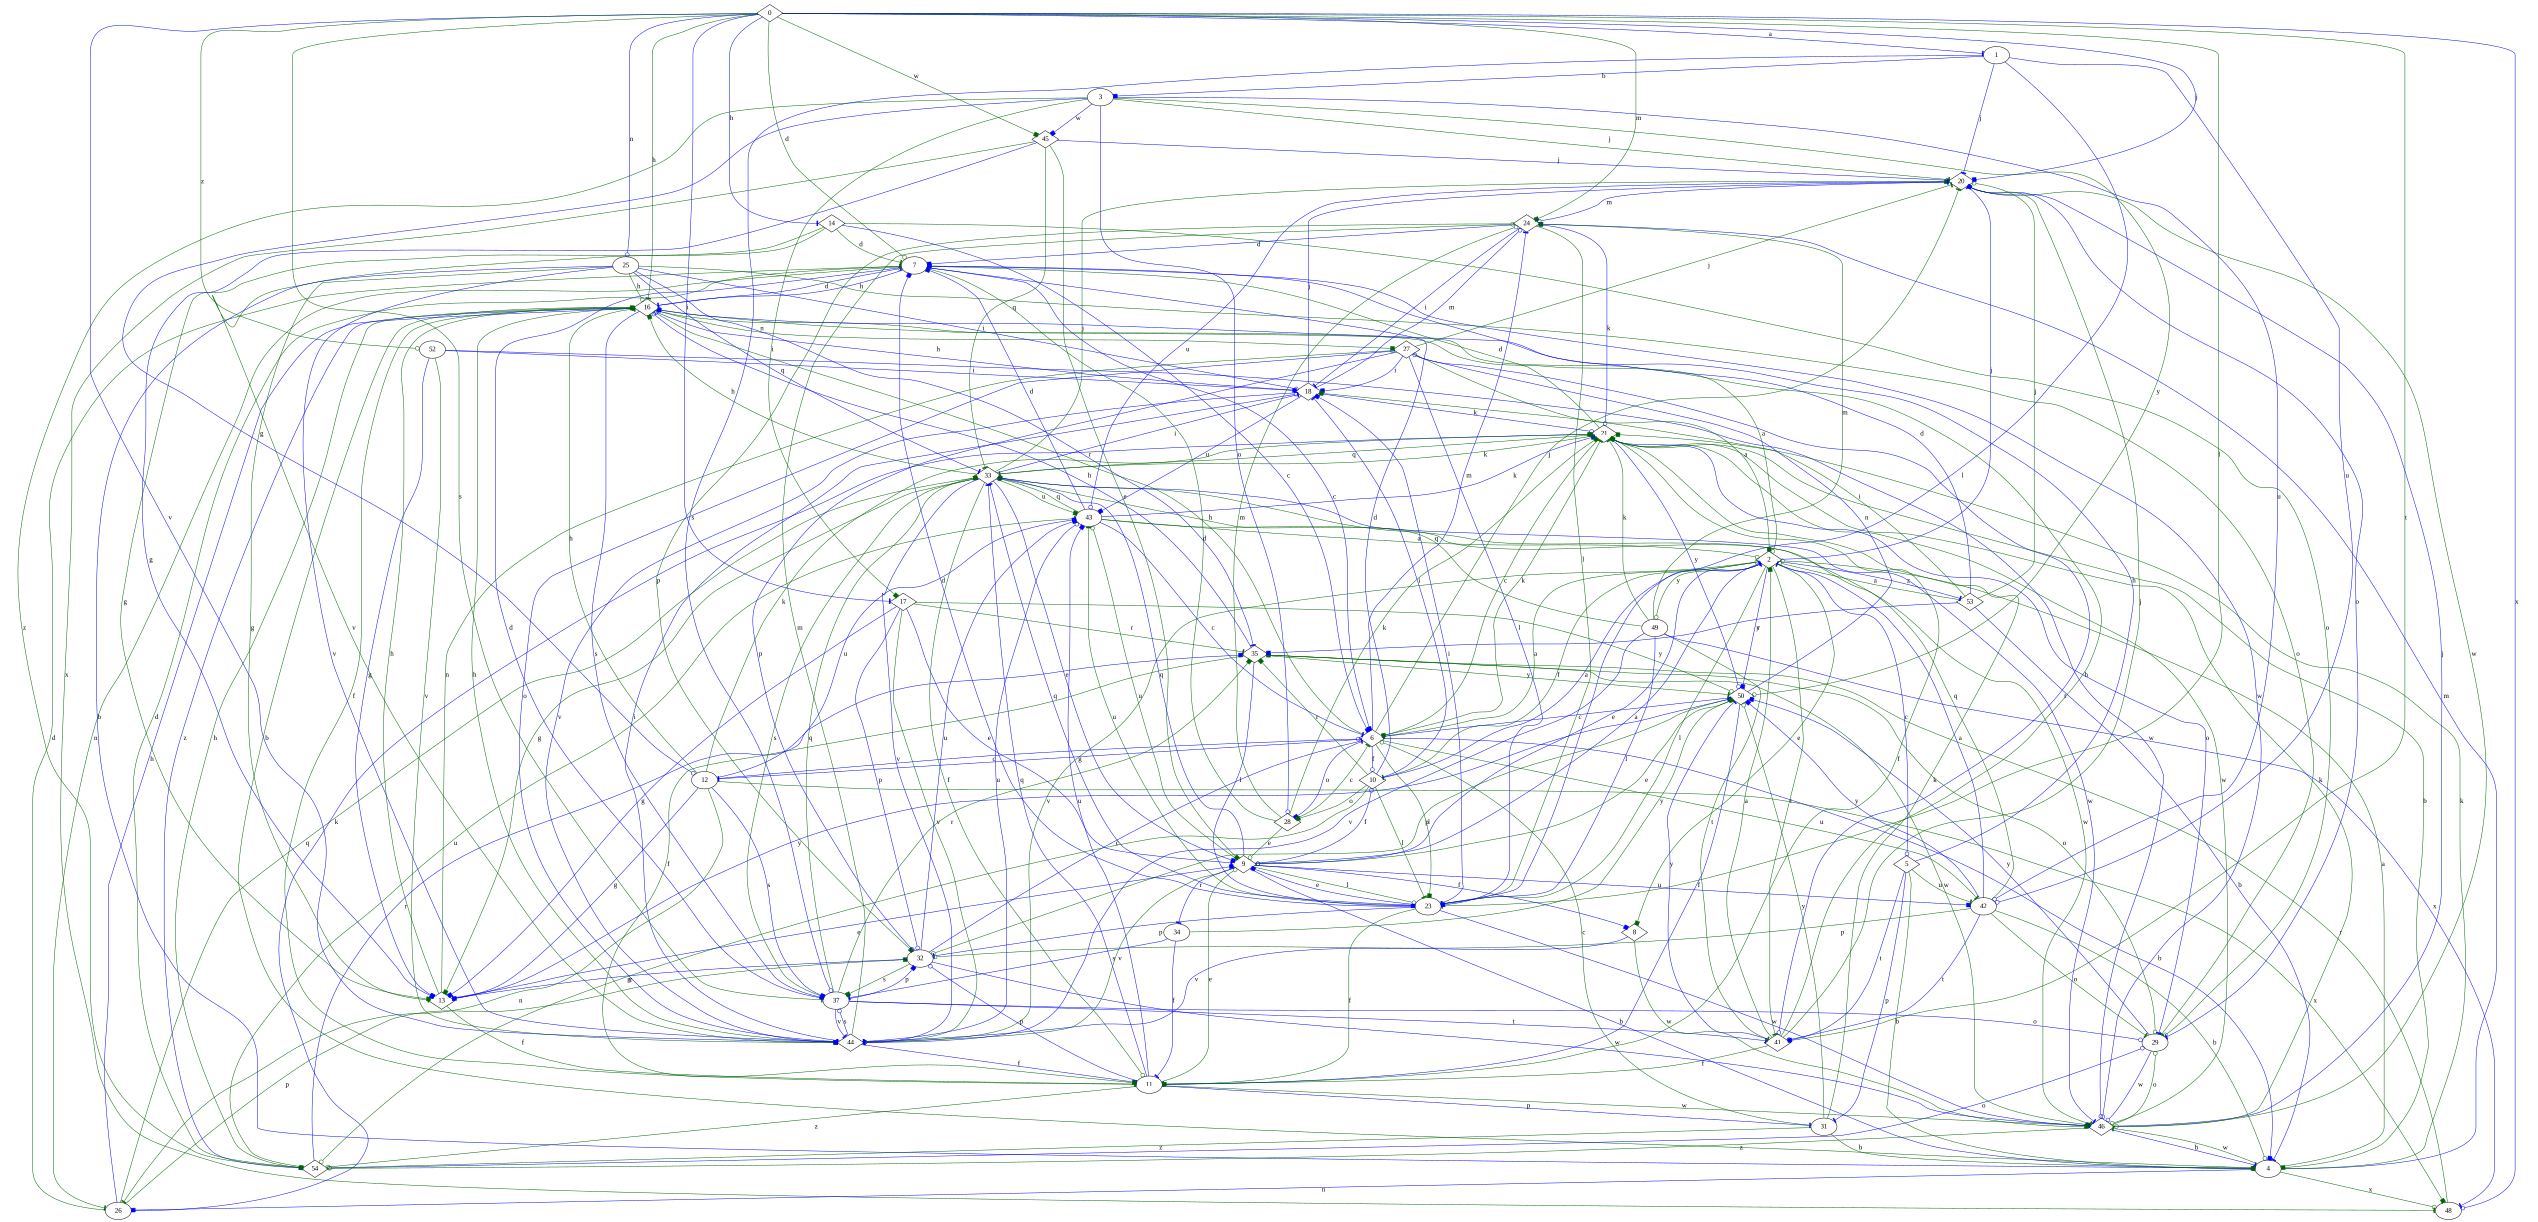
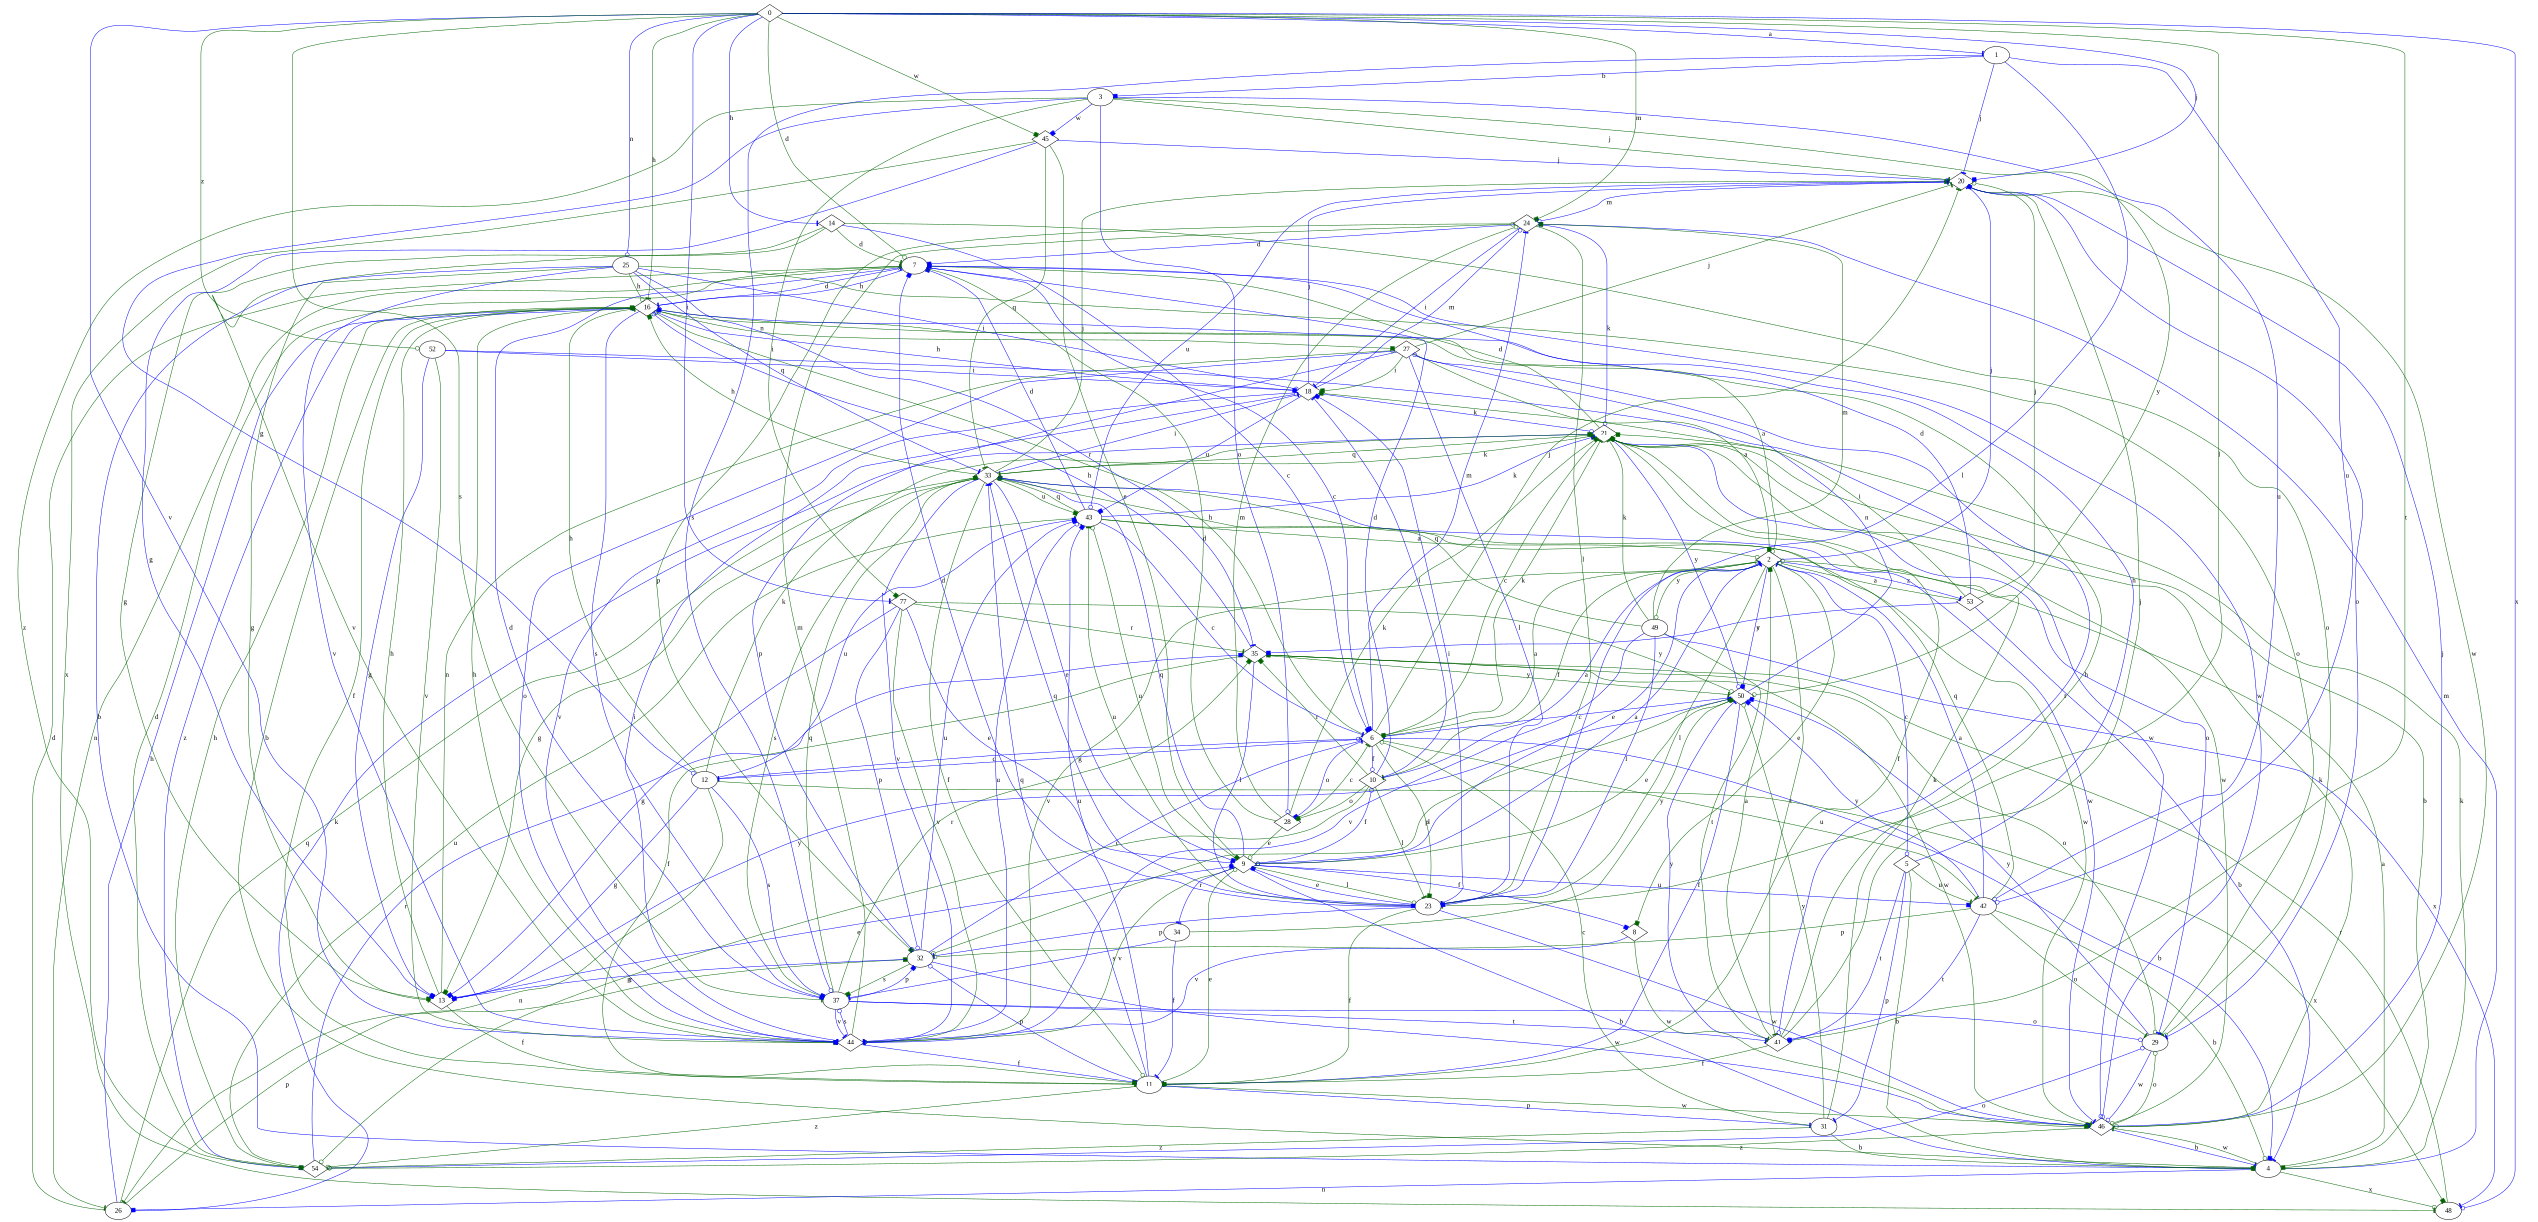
edge "27" -> "18": color blue -> darkgreen
node "17": label "17" -> "77"
